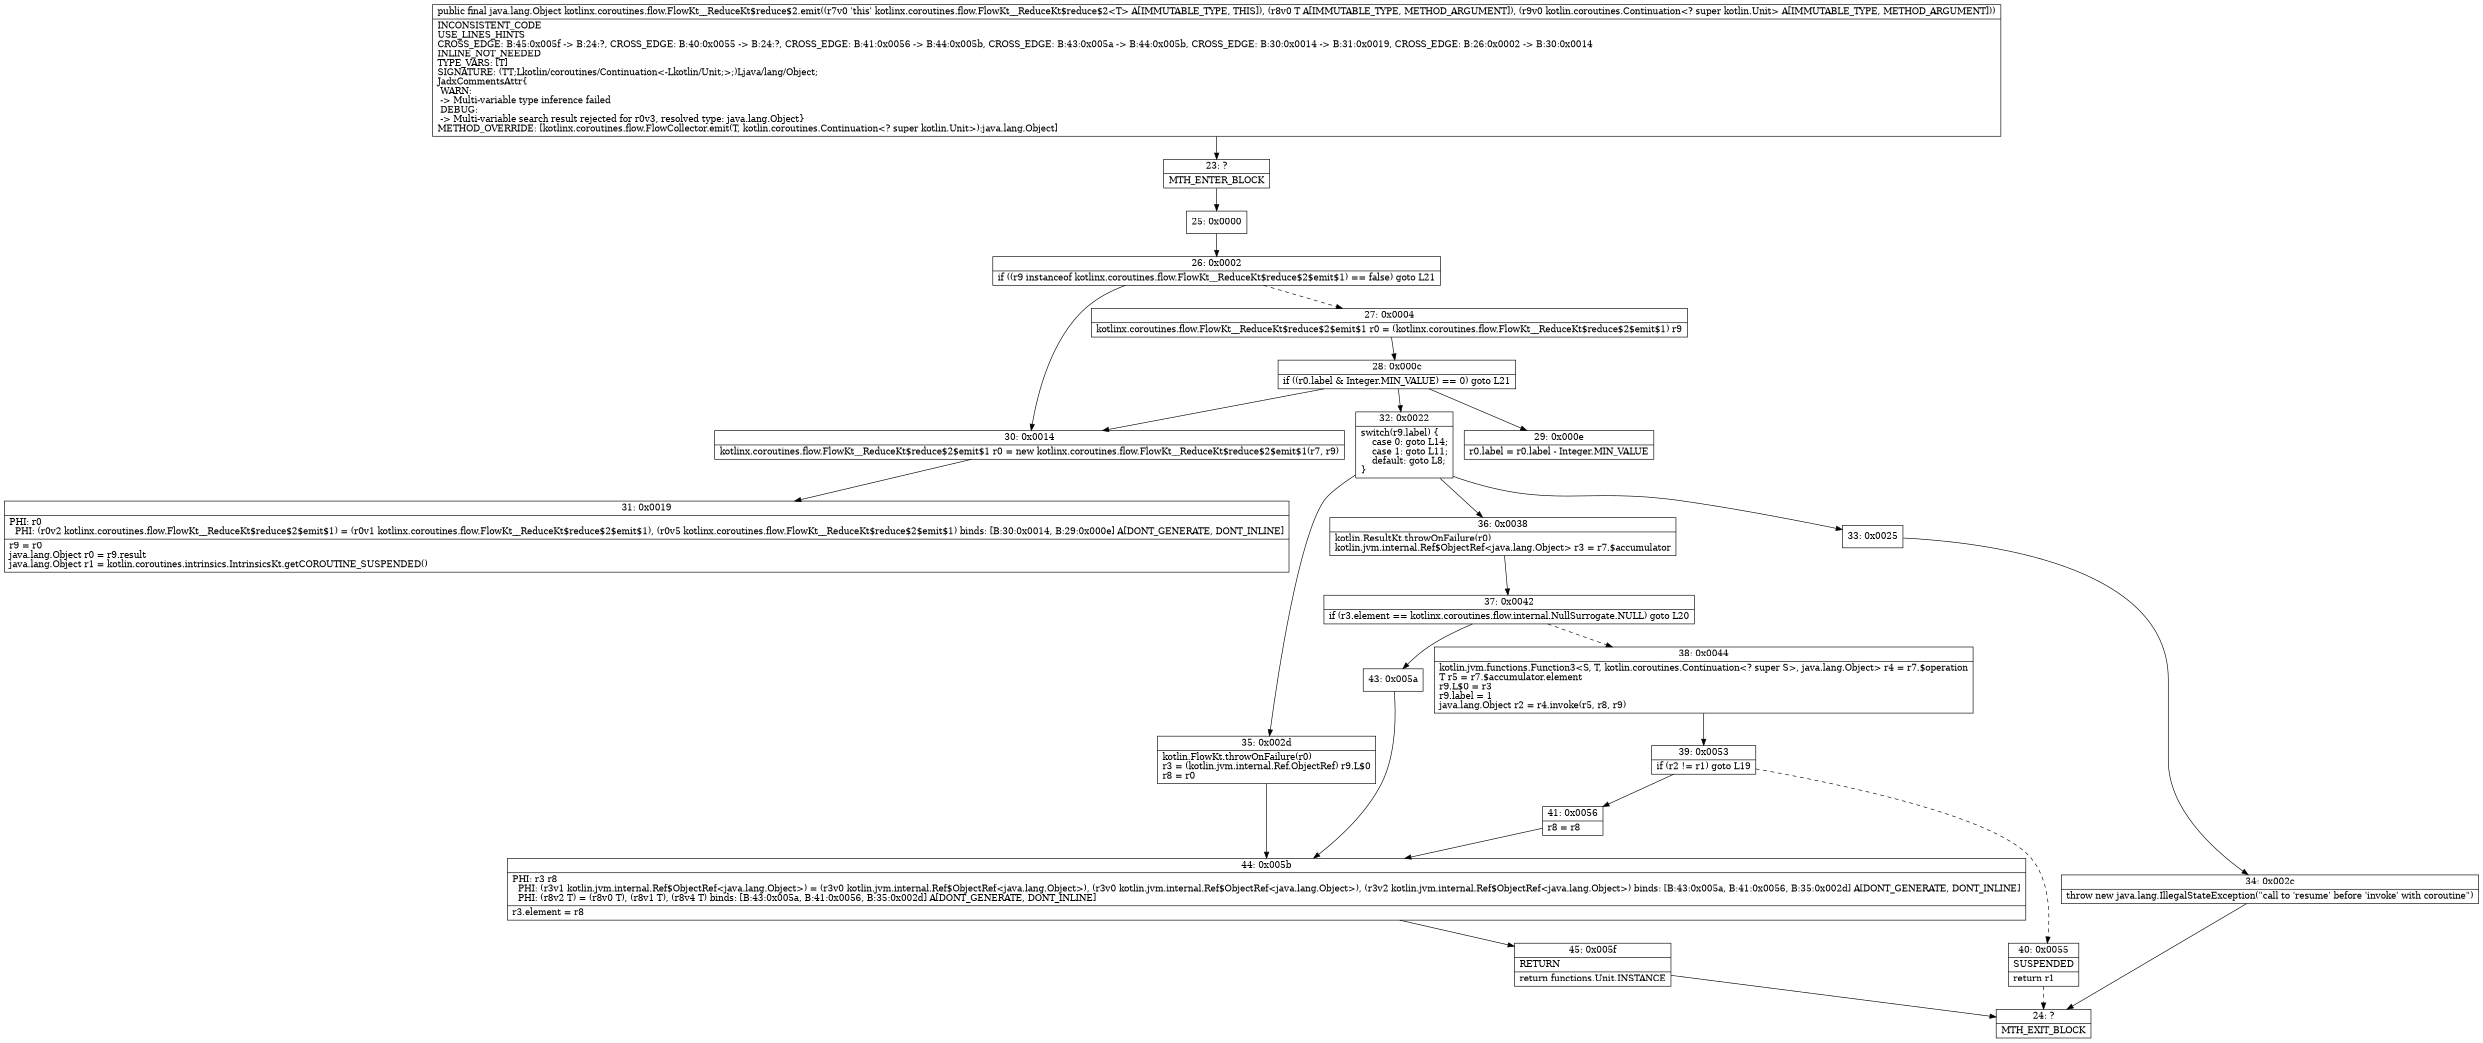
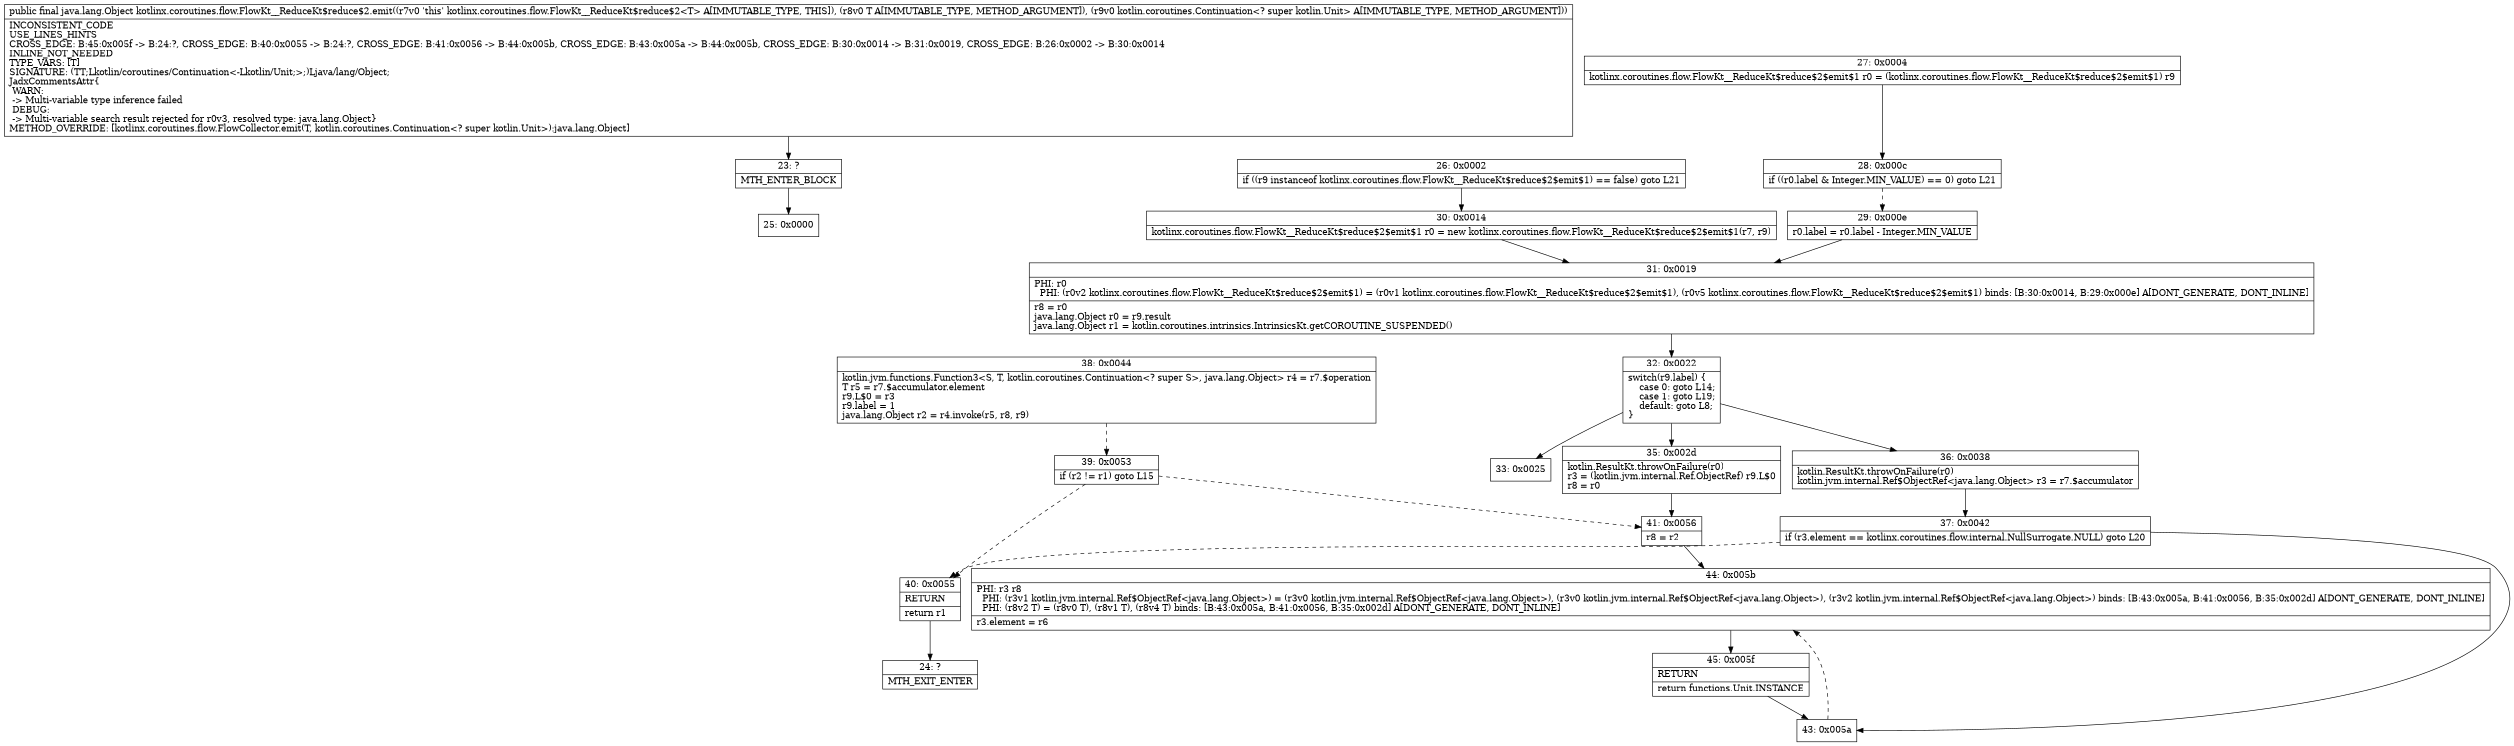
edge "25: 0x0000" -> "26: 0x0002": removed
edge "29: 0x000e" -> "31: 0x0019": added
edge "26: 0x0002" -> "27: 0x0004": removed
edge "28: 0x000c" -> "32: 0x0022": now "31: 0x0019" -> "32: 0x0022"
edge "28: 0x000c" -> "29: 0x000e": style solid -> dashed
edge "28: 0x000c" -> "30: 0x0014": removed
node "32: 0x0022": text "case 1: goto L11;" -> "case 1: goto L19;"
node "31: 0x0019": text "r9 = r0" -> "r8 = r0"
edge "37: 0x0042" -> "38: 0x0044": now "37: 0x0042" -> "40: 0x0055"
edge "38: 0x0044" -> "39: 0x0053": style solid -> dashed
node "35: 0x002d": text "kotlin.FlowKt.throwOnFailure(r0)" -> "kotlin.ResultKt.throwOnFailure(r0)"
node "39: 0x0053": text "if (r2 != r1) goto L19" -> "if (r2 != r1) goto L15"
edge "43: 0x005a" -> "44: 0x005b": style solid -> dashed
edge "39: 0x0053" -> "41: 0x0056": style solid -> dashed
edge "35: 0x002d" -> "44: 0x005b": now "35: 0x002d" -> "41: 0x0056"
node "41: 0x0056": text "r8 = r8" -> "r8 = r2"
node "34: 0x002c": removed
node "44: 0x005b": text "r3.element = r8" -> "r3.element = r6"
node "40: 0x0055": text "SUSPENDED" -> "RETURN"
edge "40: 0x0055" -> "24: ?": style dashed -> solid
edge "45: 0x005f" -> "24: ?": now "45: 0x005f" -> "43: 0x005a"
node "24: ?": text "MTH_EXIT_BLOCK" -> "MTH_EXIT_ENTER"
